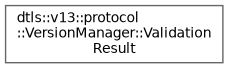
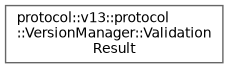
node "dtls::v13::protocol ::VersionManager::Validation Result": label "dtls::v13::protocol ::VersionManager::Validation Result" -> "protocol::v13::protocol ::VersionManager::Validation Result"
